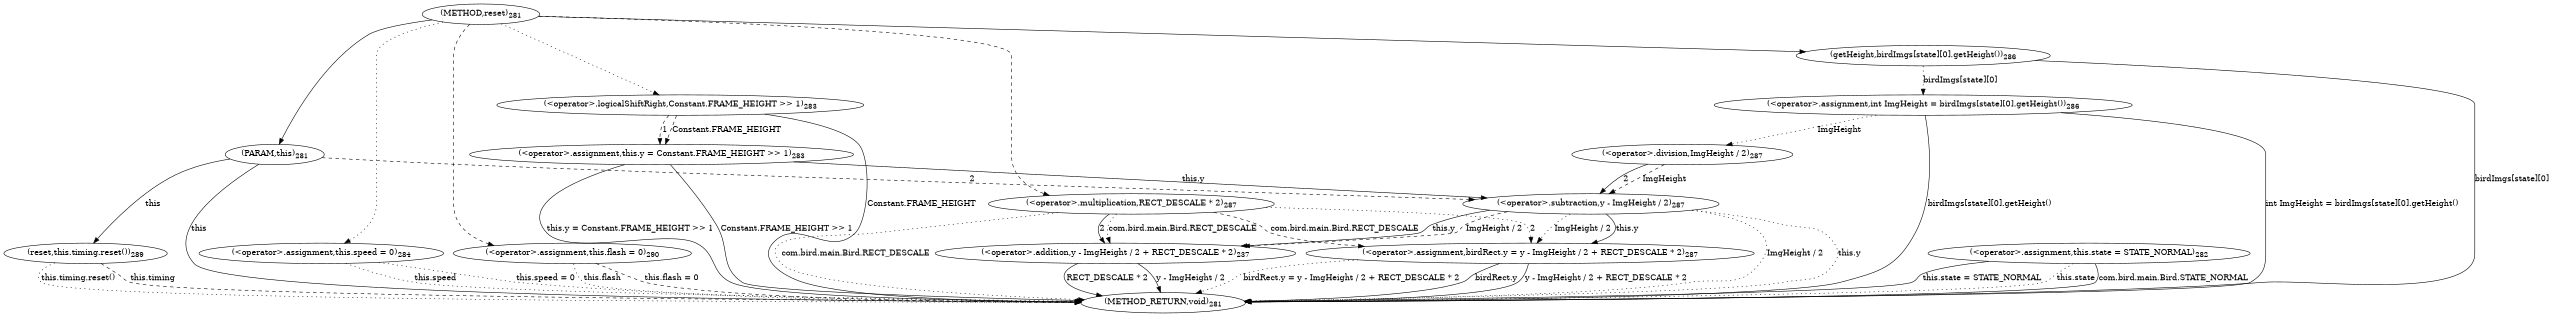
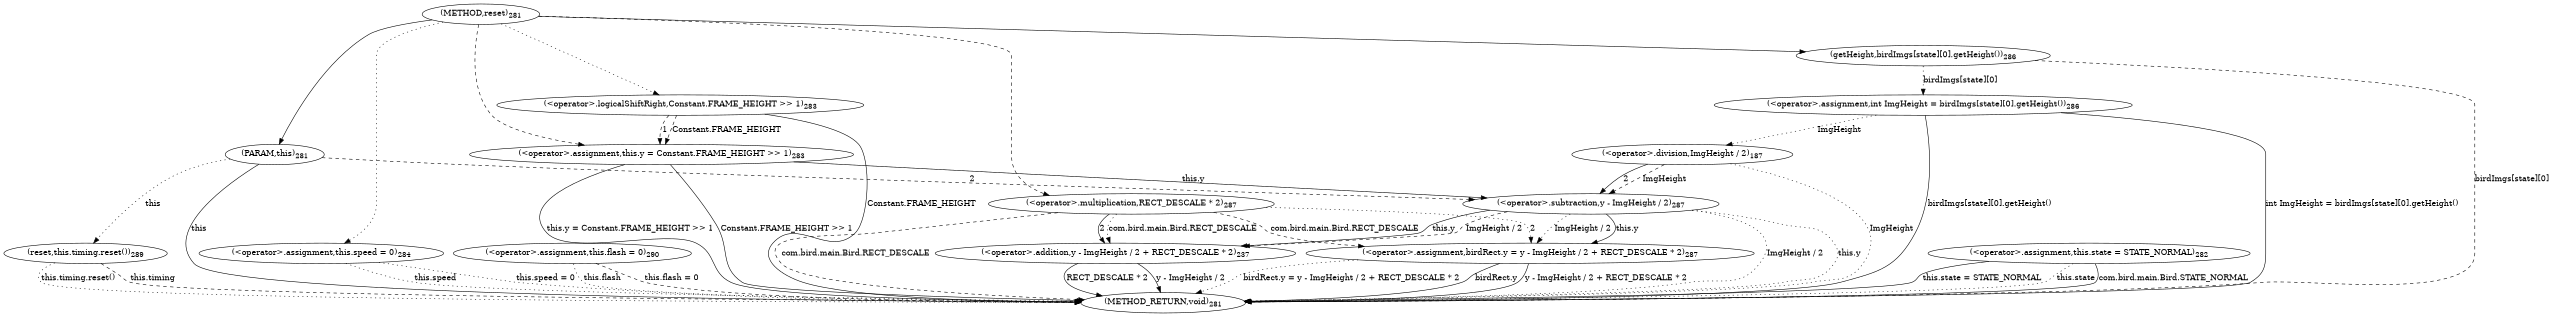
edge "(METHOD,reset)" -> "(<operator>.assignment,this.flash = 0)": now "(METHOD,reset)" -> "(<operator>.assignment,this.y = Constant.FRAME_HEIGHT >> 1)"
node "(<operator>.division,ImgHeight / 2)": text "287" -> "187"
edge "(PARAM,this)" -> "(reset,this.timing.reset())": style solid -> dotted
edge "(<operator>.multiplication,RECT_DESCALE * 2)" -> "(METHOD_RETURN,void)": style dotted -> dashed
edge "(getHeight,birdImgs[state][0].getHeight())" -> "(METHOD_RETURN,void)": style solid -> dashed
edge "(<operator>.division,ImgHeight / 2)" -> "(METHOD_RETURN,void)": added, label "ImgHeight"
